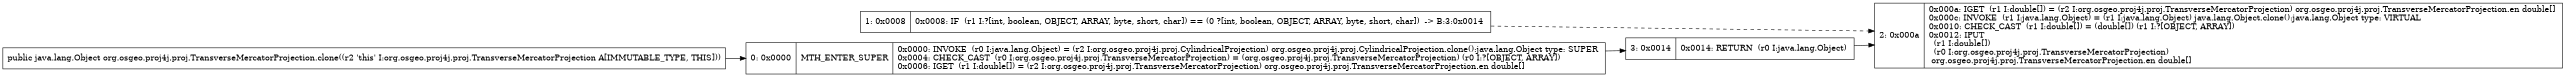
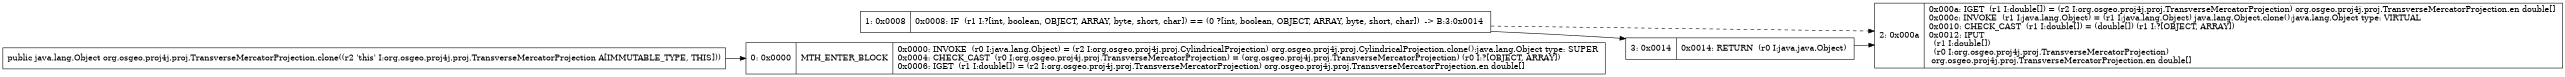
node "3: 0x0014": text "0x0014: RETURN  (r0 I:java.lang.Object)" -> "0x0014: RETURN  (r0 I:java.java.Object)"
edge "0: 0x0000" -> "3: 0x0014": now "1: 0x0008" -> "3: 0x0014"
node "0: 0x0000": text "MTH_ENTER_SUPER" -> "MTH_ENTER_BLOCK"
